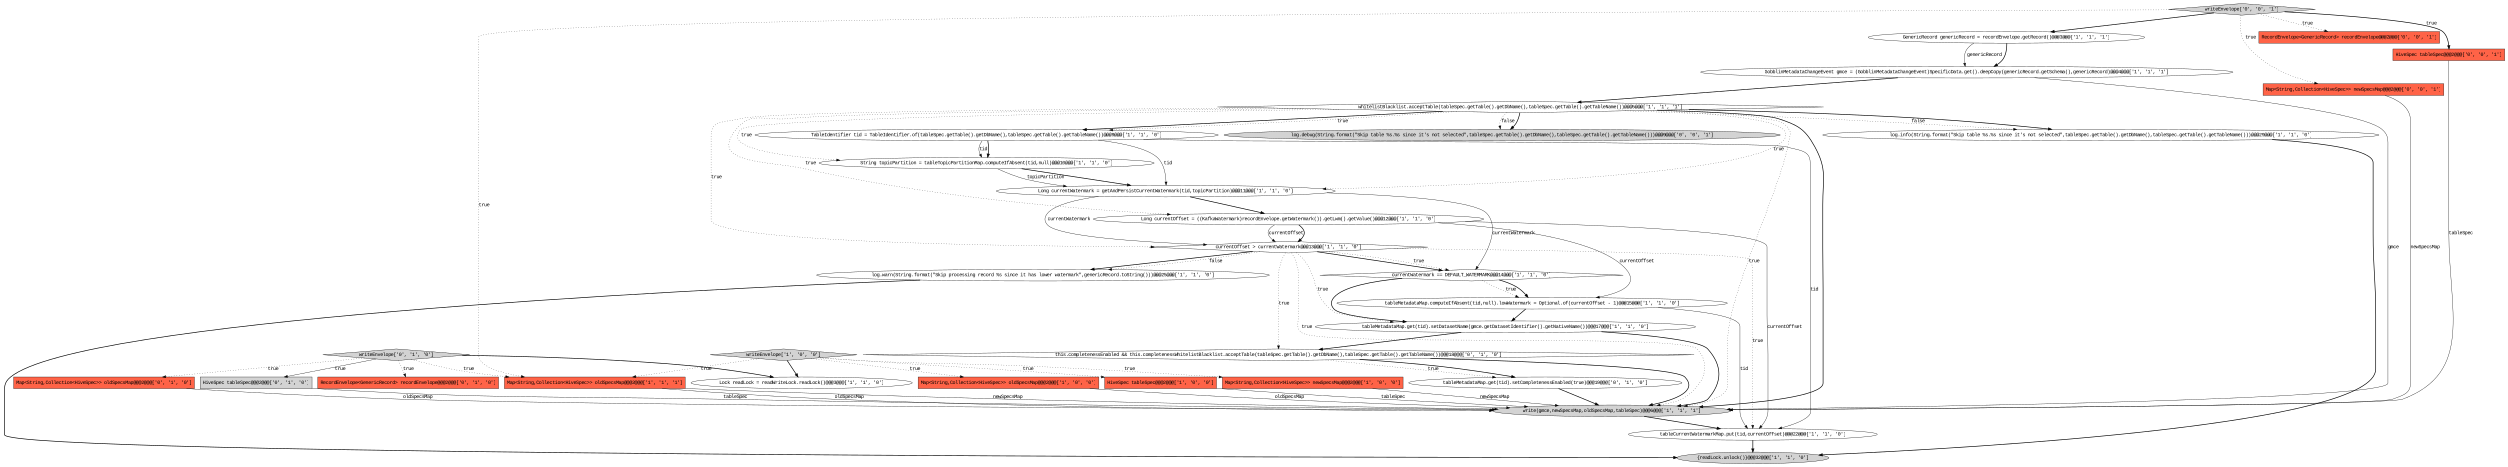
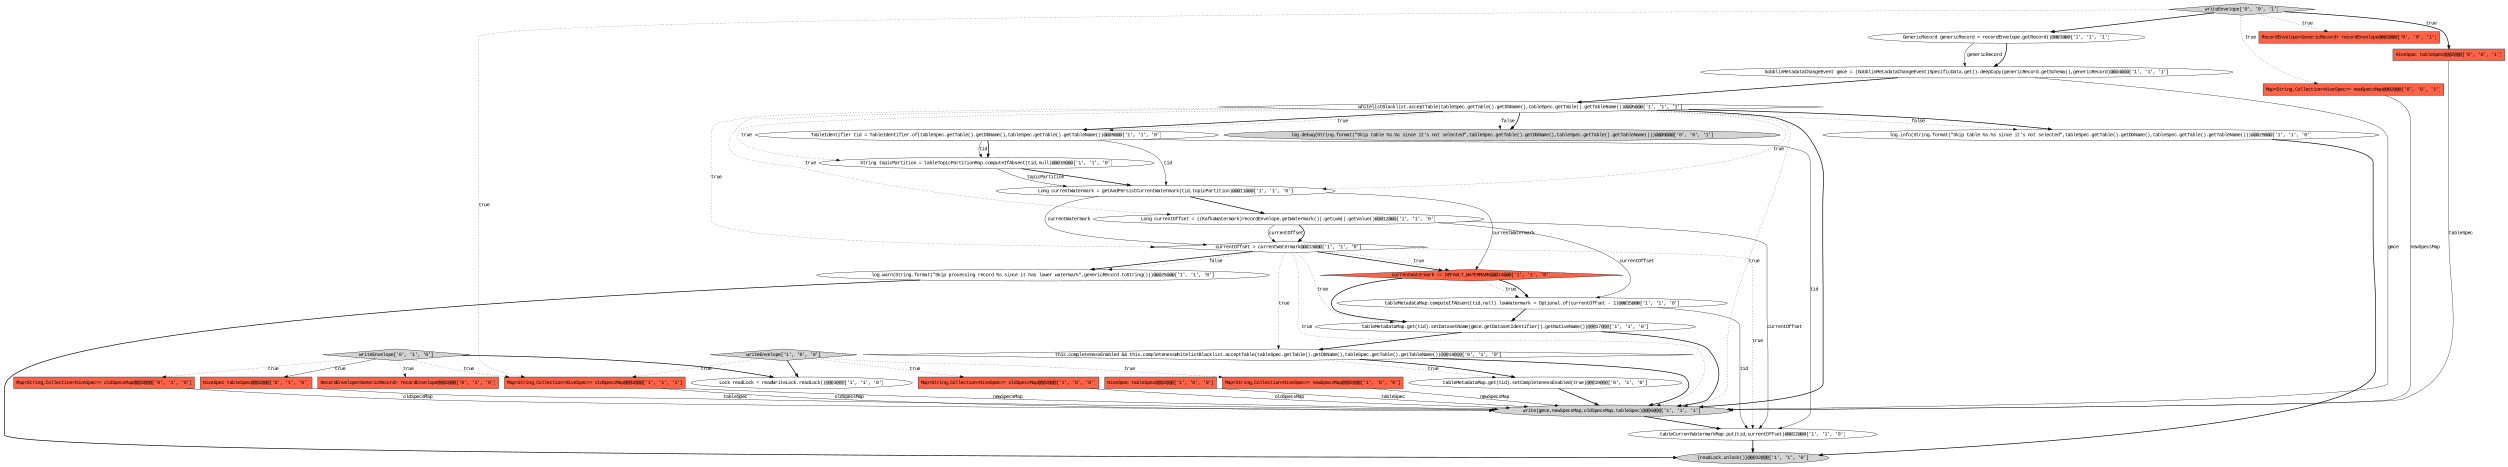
node "currentWatermark == DEFAULT_WATERMARK@@@14@@@['1', '1', '0']": fillcolor white -> tomato
edge "writeEnvelope['1', '0', '0']" -> "HiveSpec tableSpec@@@2@@@['1', '0', '0']": removed, label "true"
node "HiveSpec tableSpec@@@2@@@['0', '1', '0']": fillcolor lightgray -> tomato
